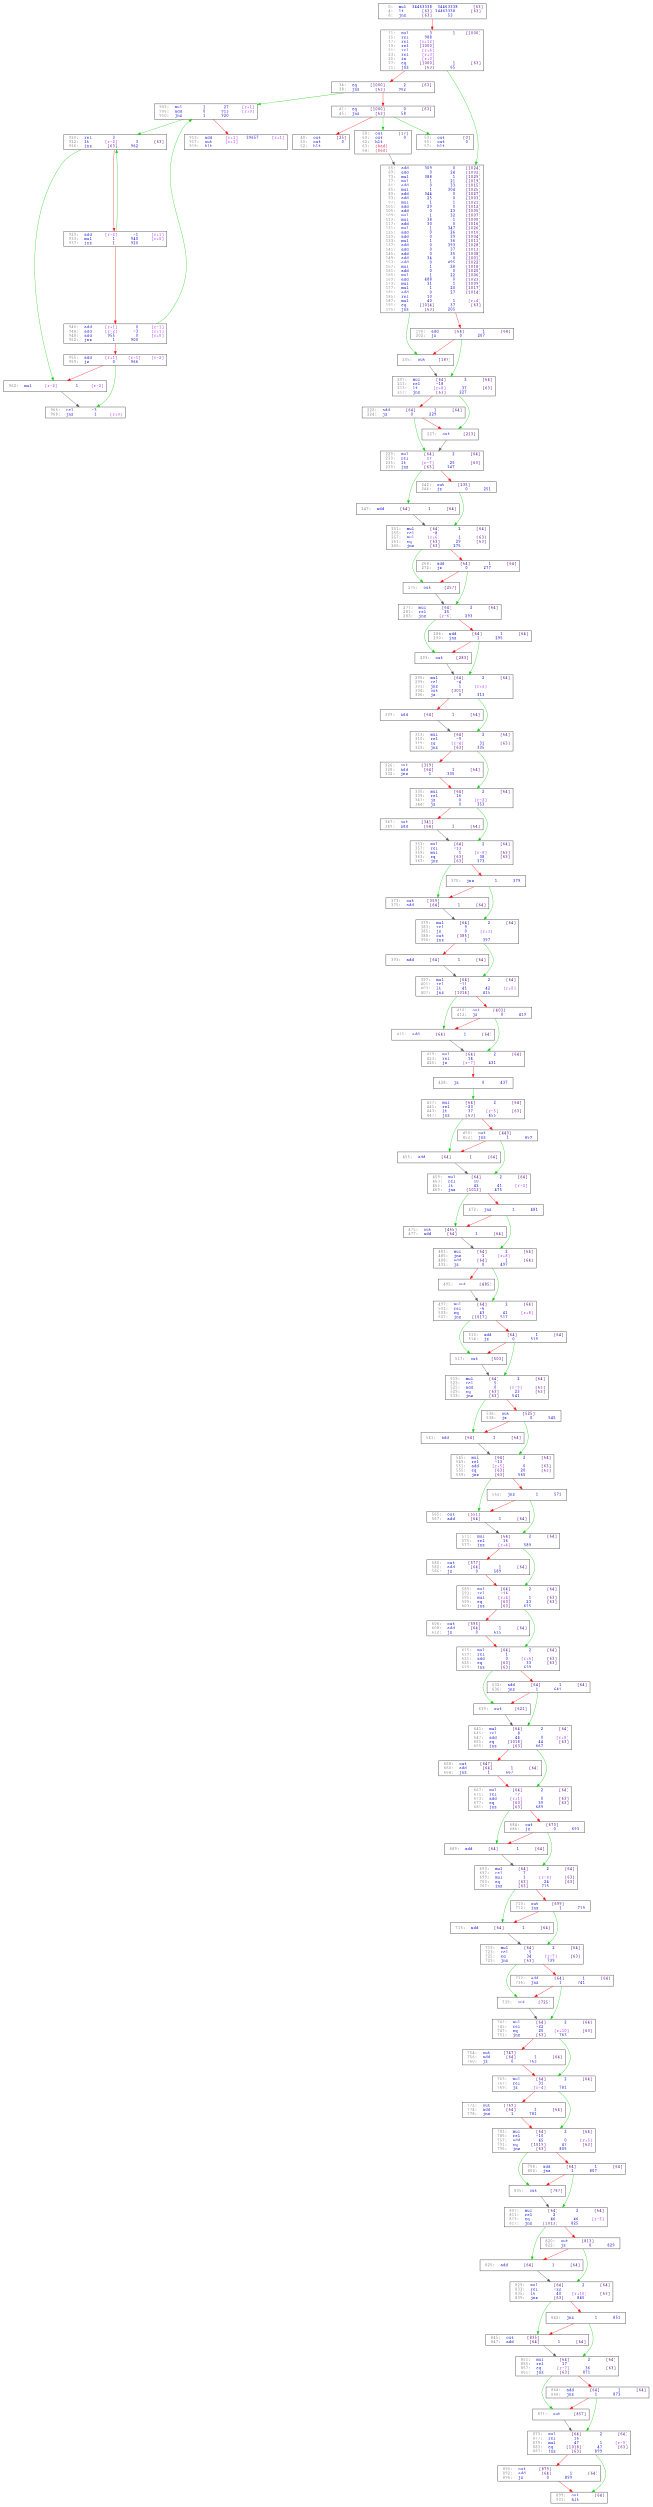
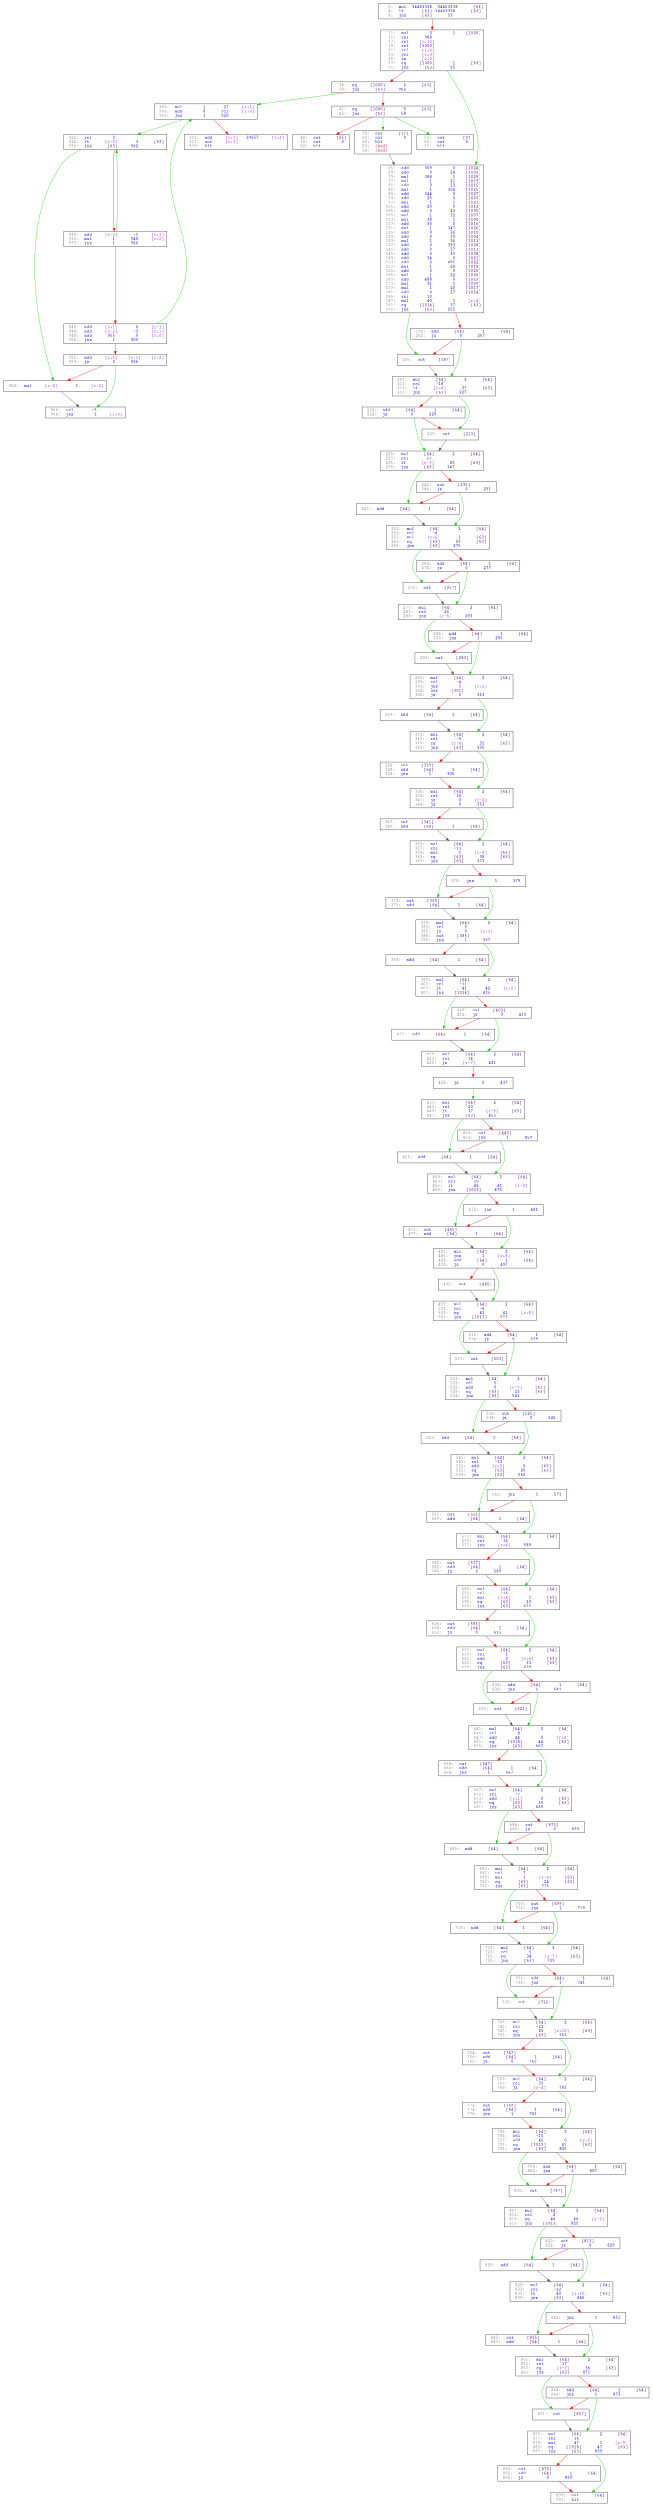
edge "242:" -> "247:": added
